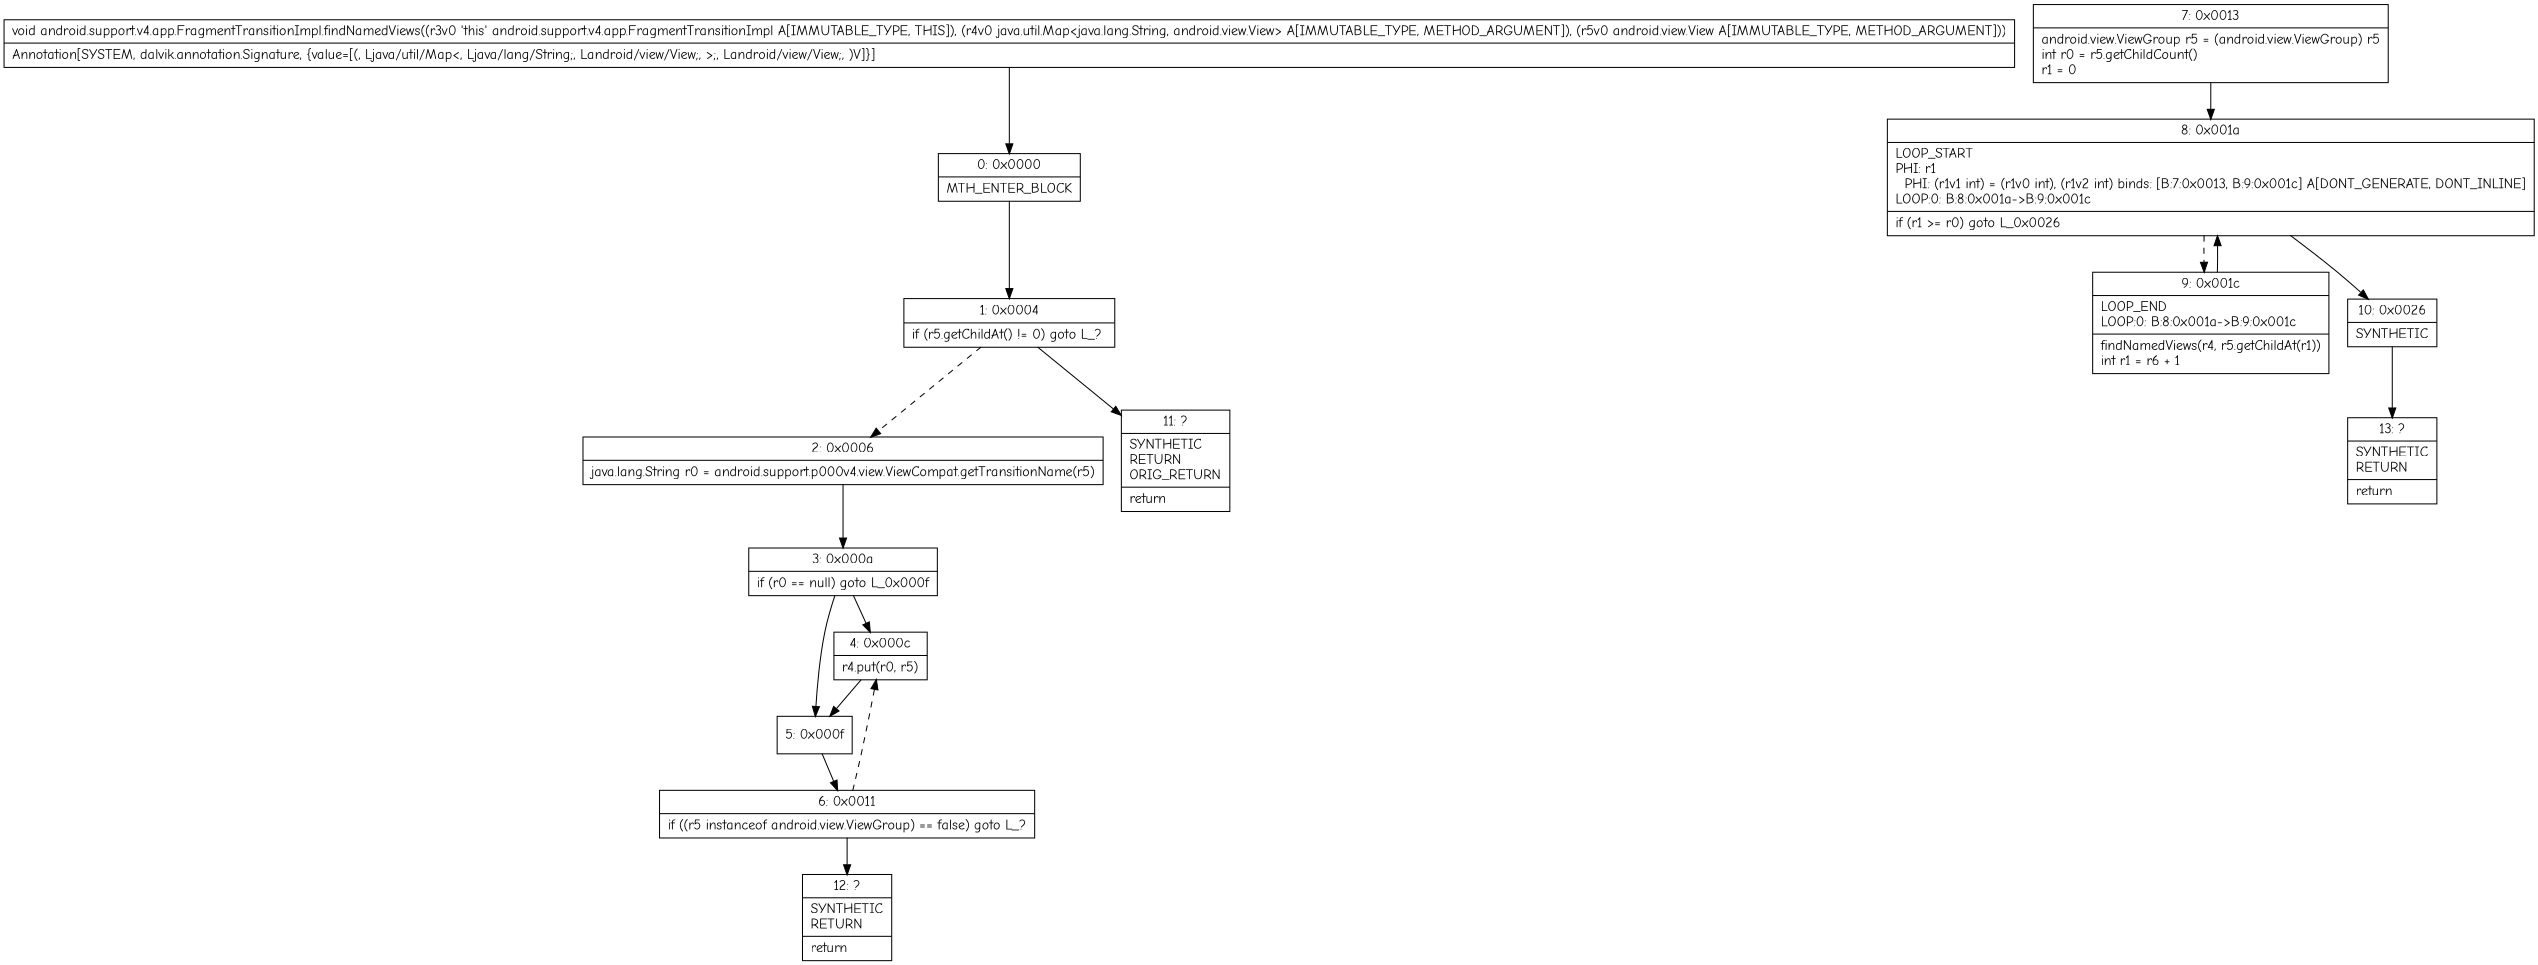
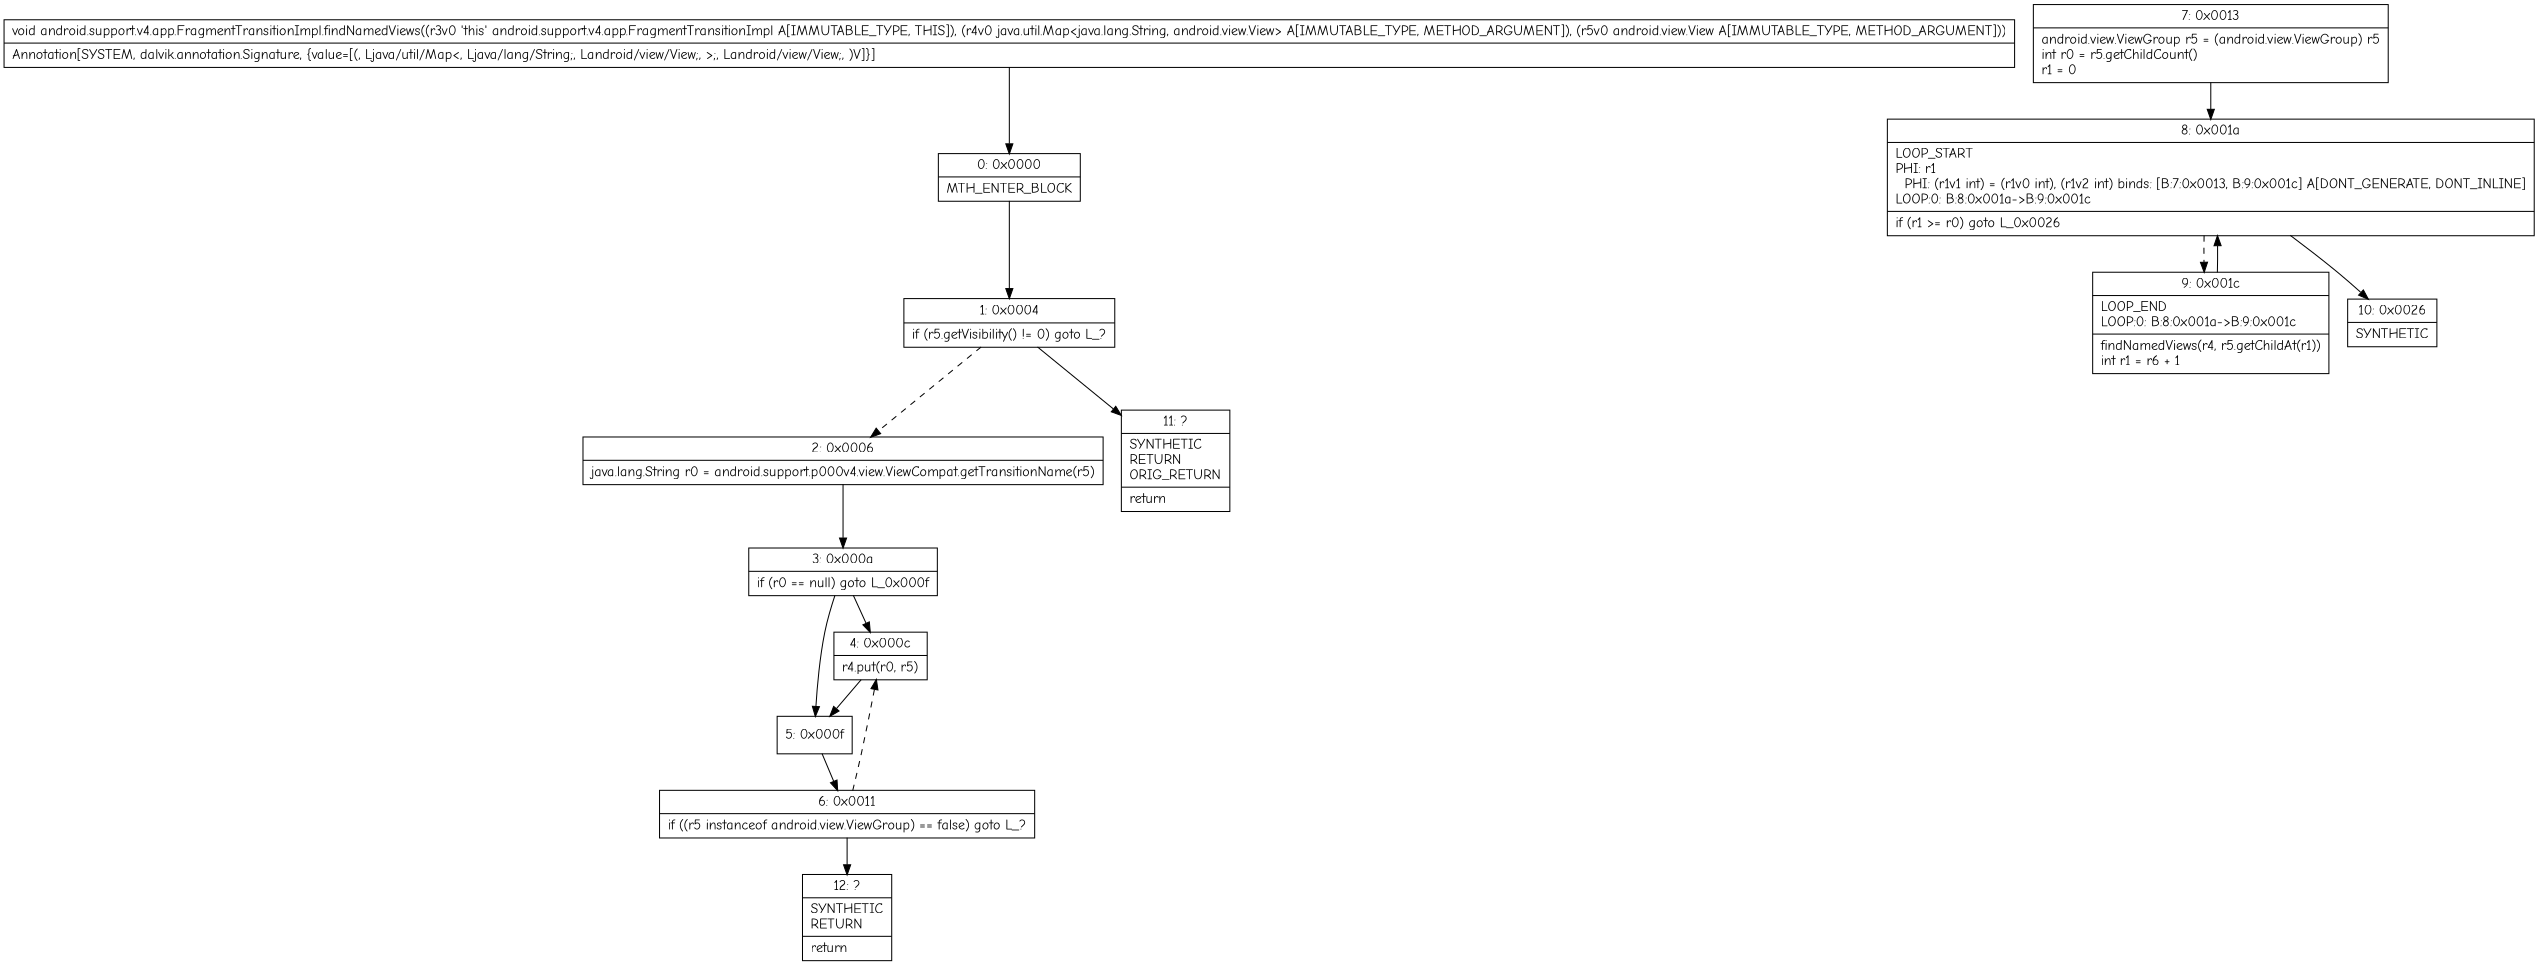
node "1: 0x0004": text "if (r5.getChildAt() != 0) goto L_?" -> "if (r5.getVisibility() != 0) goto L_?"
node "13: ?": removed
